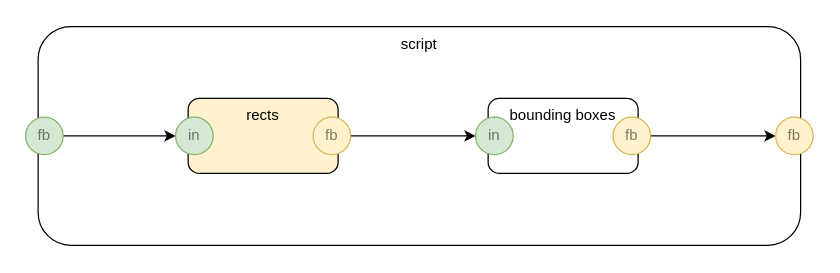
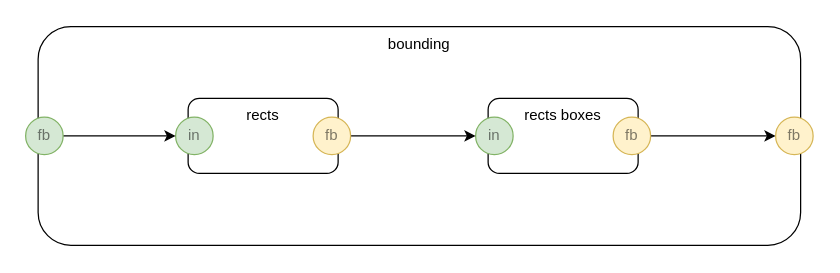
node "script": label "script" -> "bounding"
node "bounding boxes": label "bounding boxes" -> "rects boxes"
node "rects": fillcolor #fff2cc -> #ffffff
